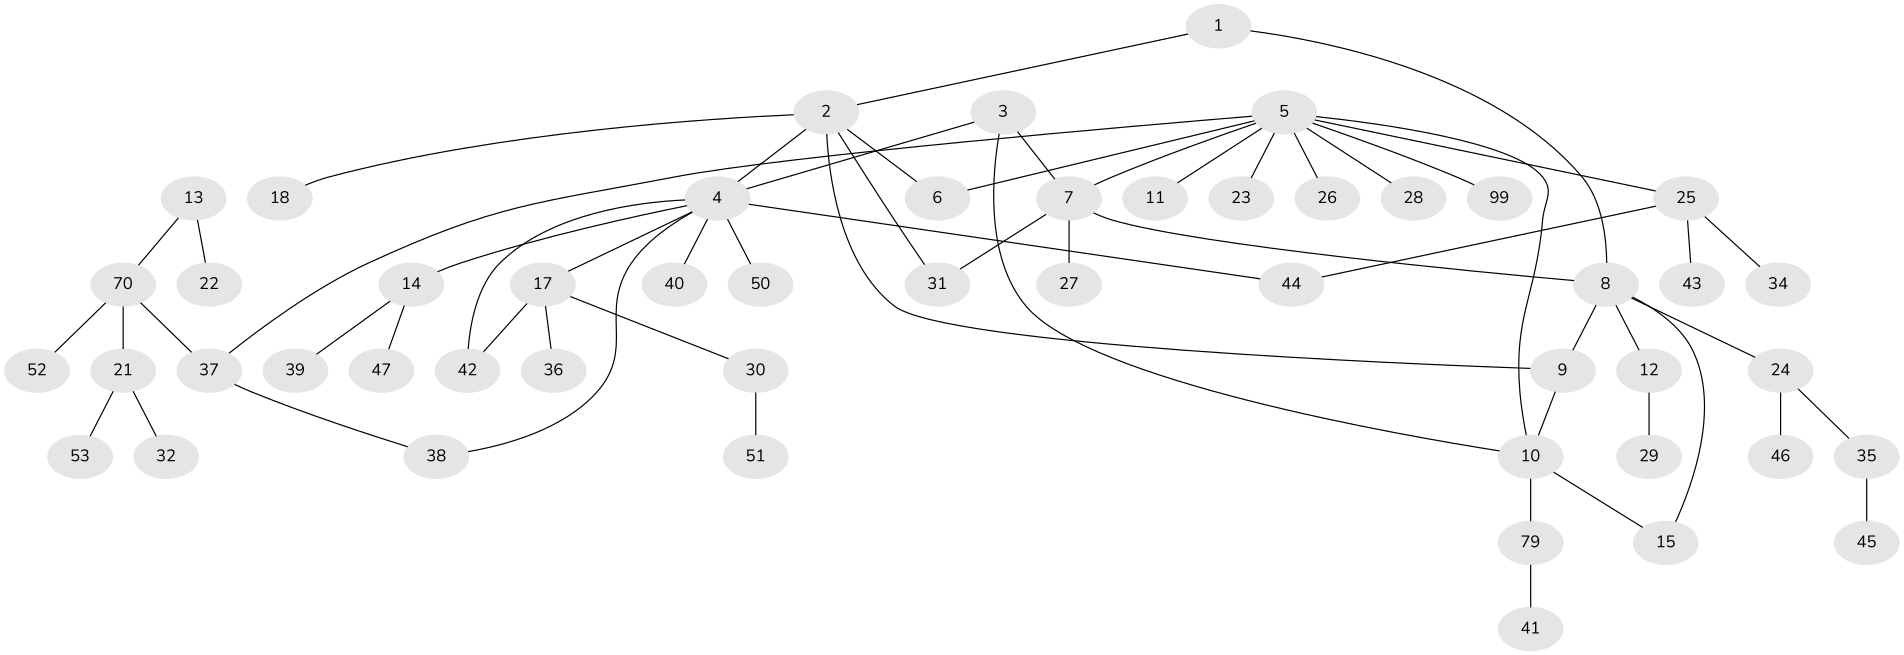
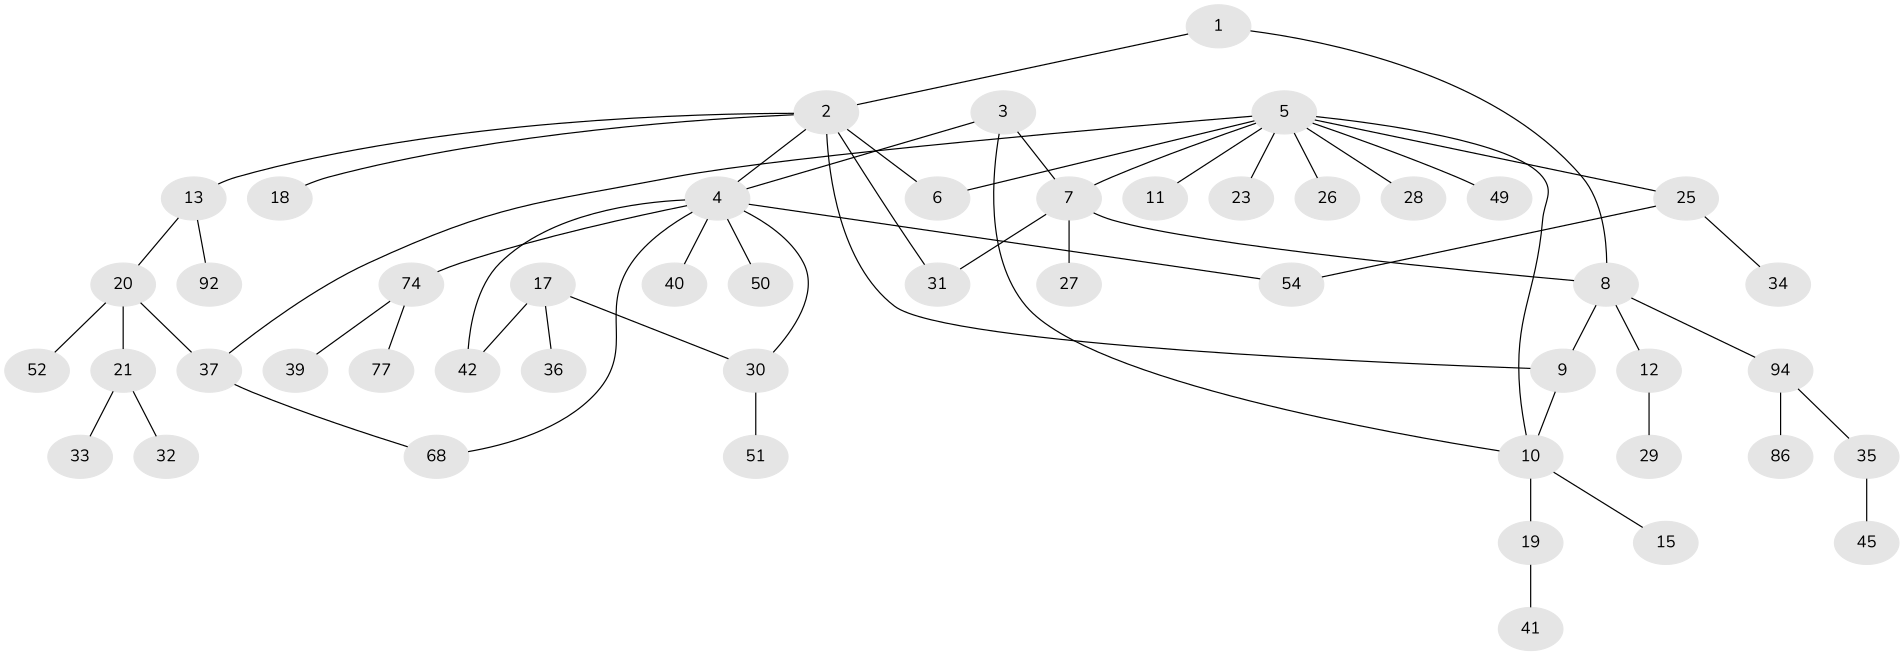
edge "2" -- "13": added
node "99": label "99" -> "49"
edge "4" -- "17": now "4" -- "30"
node "70": label "70" -> "20"
node "22": label "22" -> "92"
node "14": label "14" -> "74"
node "44": label "44" -> "54"
node "43": removed
node "47": label "47" -> "77"
node "24": label "24" -> "94"
edge "8" -- "15": removed
node "53": label "53" -> "33"
node "38": label "38" -> "68"
node "46": label "46" -> "86"
node "79": label "79" -> "19"
